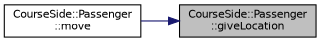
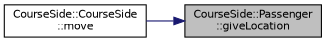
node "CourseSide::Passenger ::move": label "CourseSide::Passenger ::move" -> "CourseSide::CourseSide ::move"
